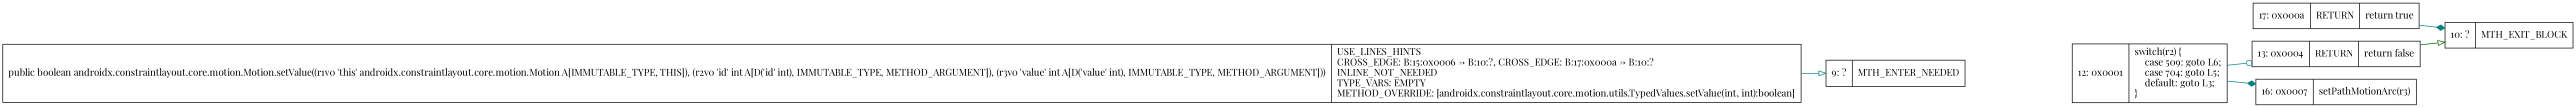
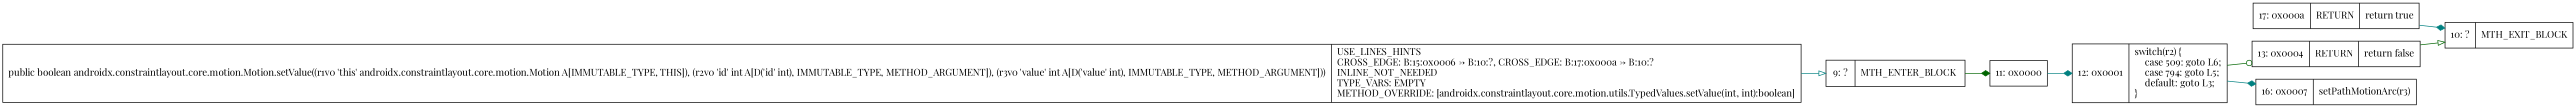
edge "12: 0x0001" -> "13: 0x0004": color teal -> darkgreen
node "9: ?": text "MTH_ENTER_NEEDED" -> "MTH_ENTER_BLOCK"
node "11: 0x0000": added
node "12: 0x0001": text "case 704: goto L5;" -> "case 794: goto L5;"
